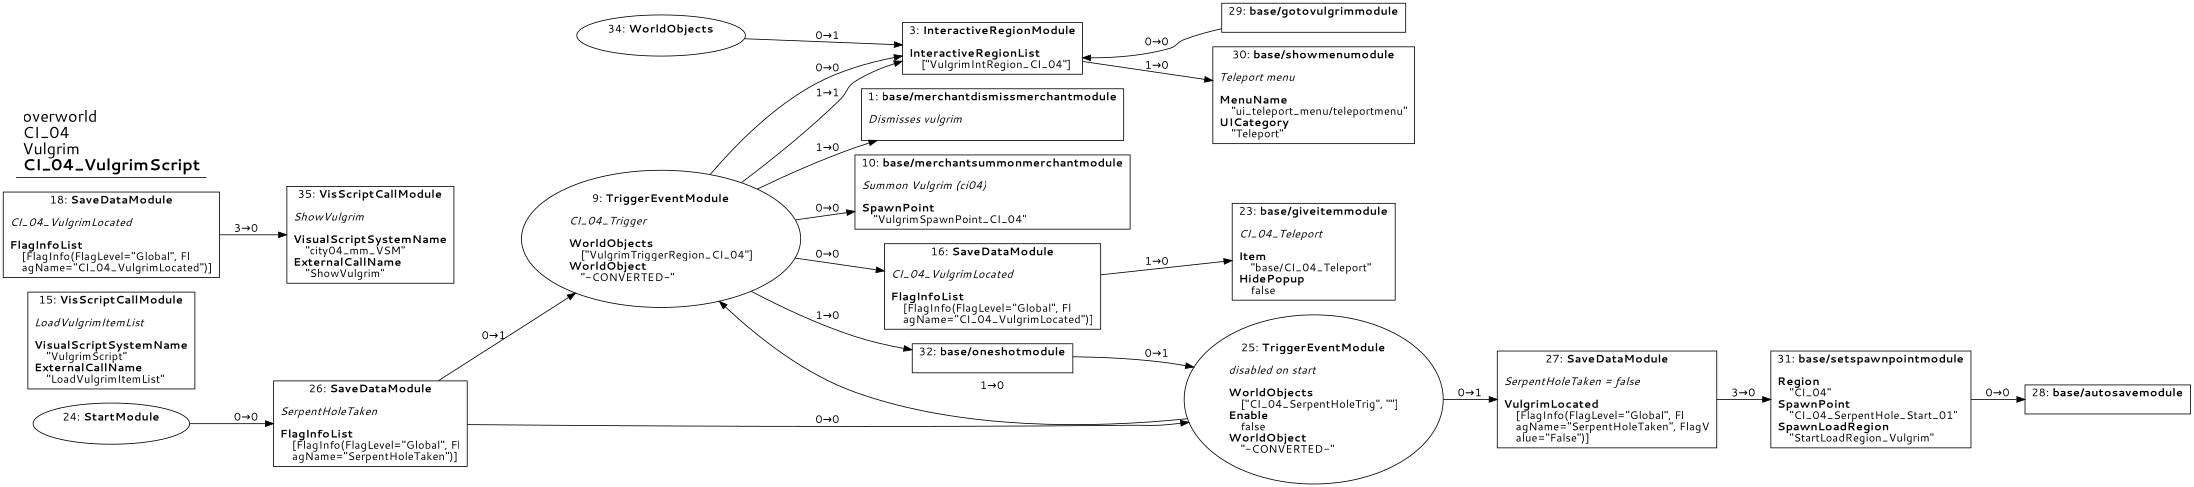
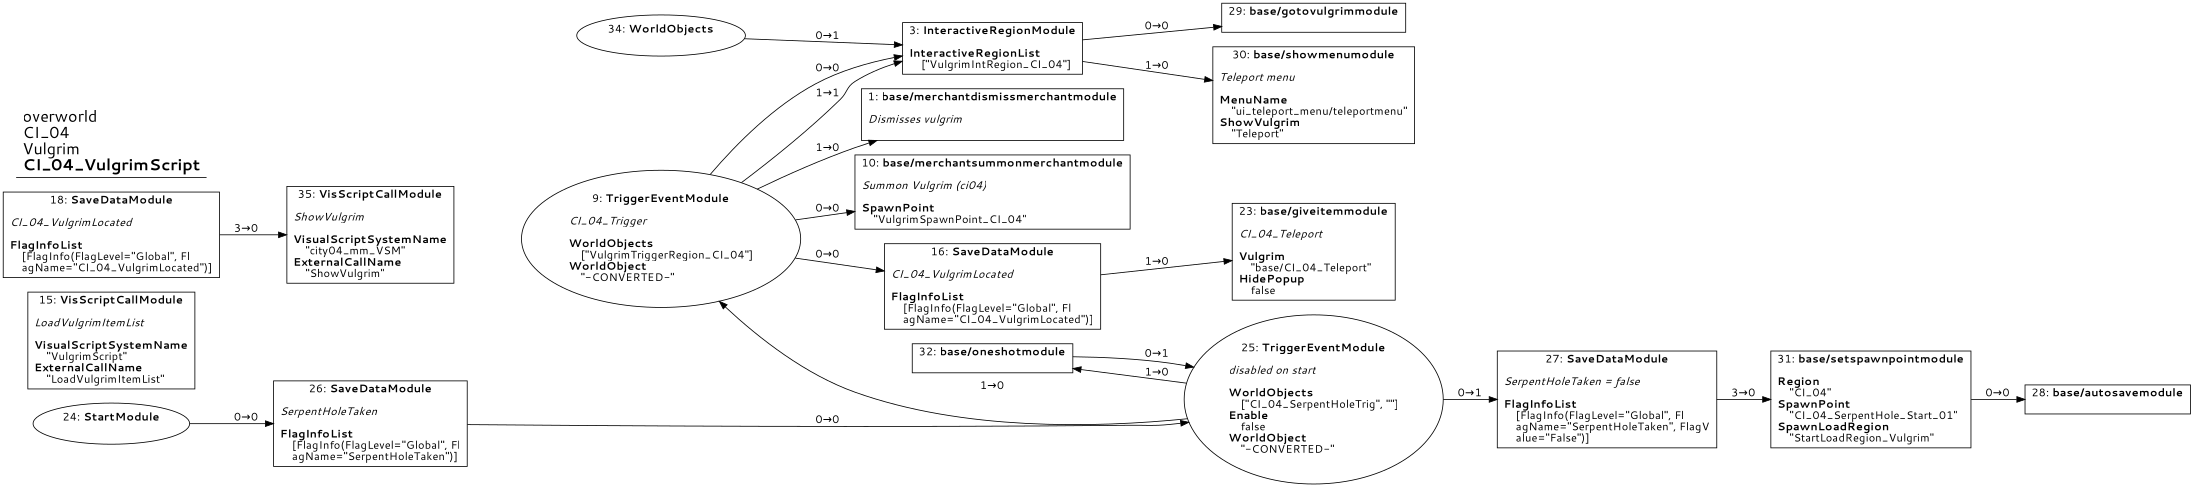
edge "29:" -> "3:": reversed
node "30:": text "UICategory" -> "ShowVulgrim"
node "23:": text "Item" -> "Vulgrim"
edge "9:" -> "32:": now "25:" -> "32:"
edge "26:" -> "9:": removed, label "0→1"
node "27:": text "VulgrimLocated" -> "FlagInfoList"
